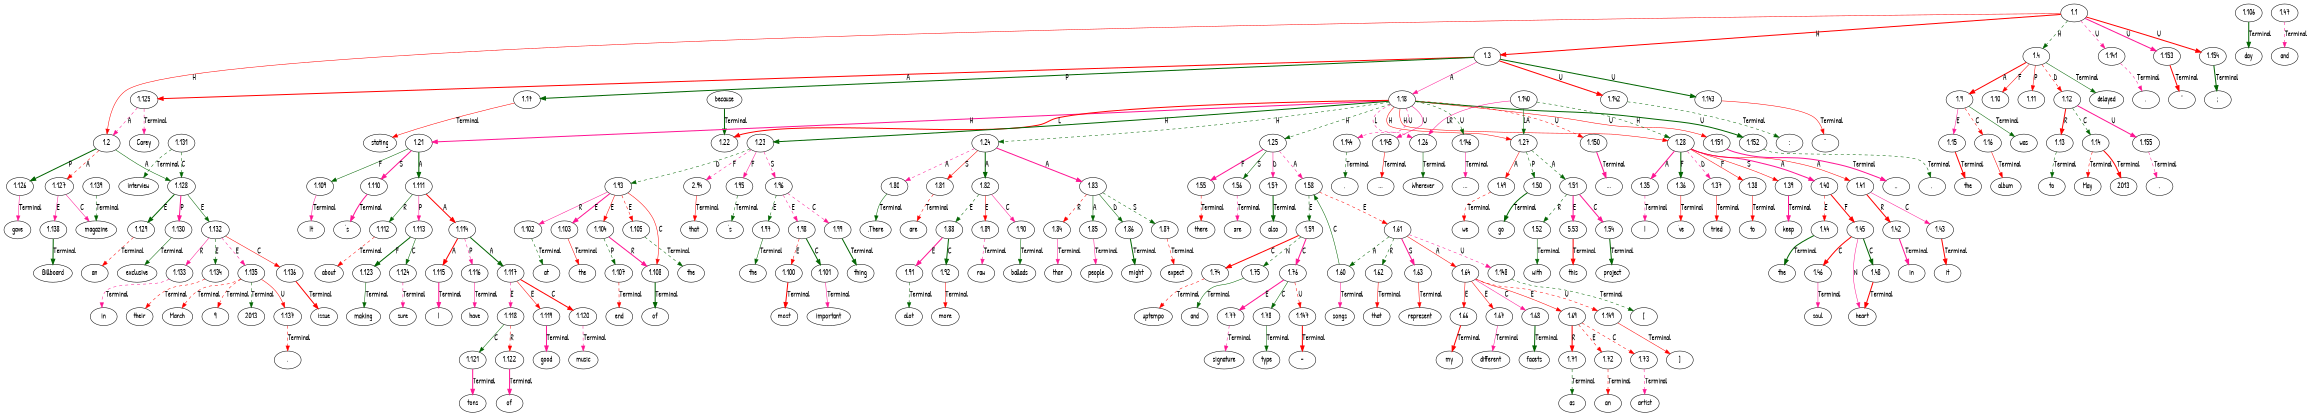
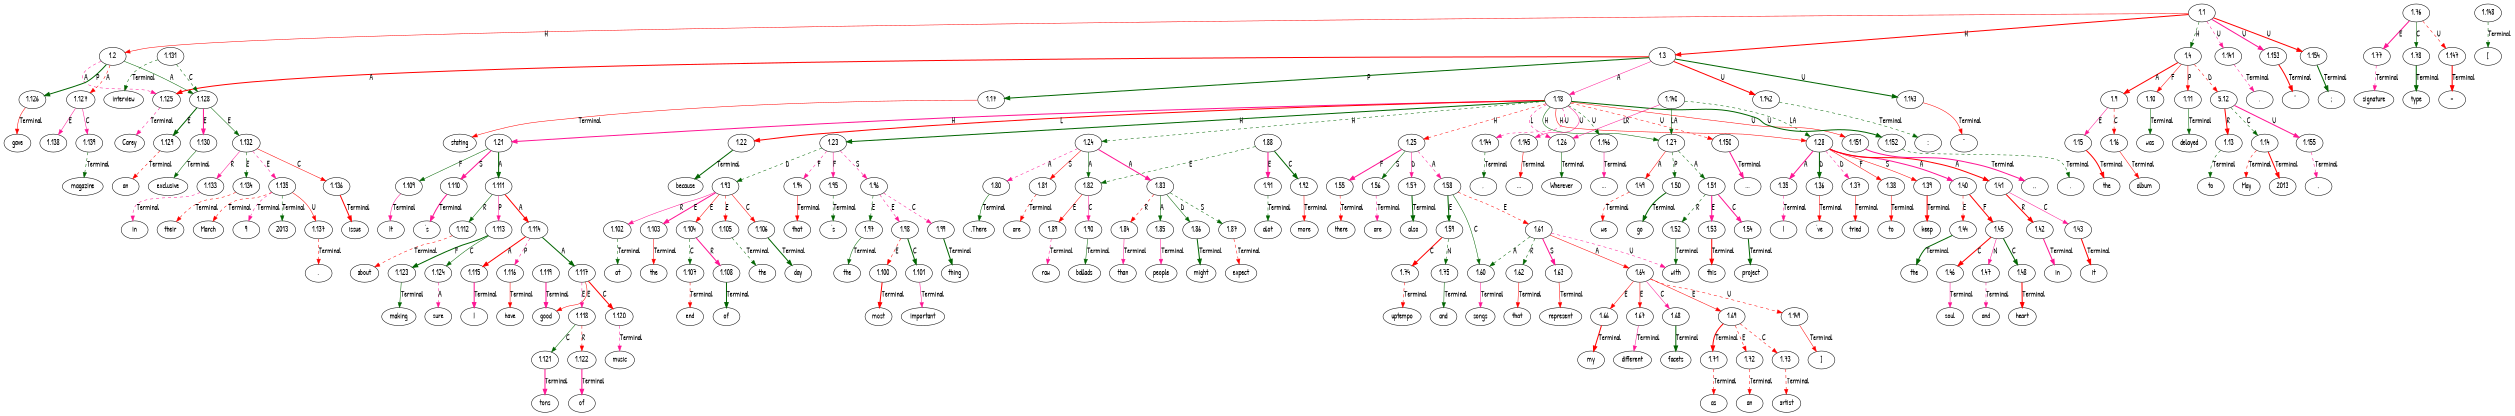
edge "1.4" -> "delayed": now "1.11" -> "delayed"
node "1.12": label "1.12" -> "5.12"
edge "because" -> "1.22": reversed
edge "1.125" -> "1.2": reversed
edge "1.9" -> "was": now "1.10" -> "was"
edge "1.18" -> "1.25": color darkgreen -> red
edge "1.140" -> "1.28": label "H" -> "LA"
edge "1.18" -> "1.27": color red -> darkgreen
edge "1.28" -> "1.41": style solid -> bold
edge "1.24" -> "1.82": style bold -> solid
edge "1.28" -> "1.36": label "F" -> "D"
node "2.94": label "2.94" -> "1.94"
edge "1.126" -> "gave": color deeppink -> red
edge "1.127" -> "magazine": now "1.127" -> "1.139"
edge "1.82" -> "1.88": reversed
edge "1.58" -> "1.59": style dashed -> bold
edge "1.39" -> "keep": color deeppink -> red
edge "1.128" -> "1.130": label "P" -> "E"
edge "1.93" -> "1.108": now "1.93" -> "1.106"
node "5.53": label "5.53" -> "1.53"
edge "1.60" -> "1.58": reversed
edge "1.59" -> "1.76": removed, label "C"
edge "1.61" -> "1.148": now "1.61" -> "with"
edge "1.104" -> "1.107": label "P" -> "C"
edge "1.45" -> "heart": now "1.45" -> "1.47"
node "Billboard": removed
edge "1.135" -> "9": color red -> deeppink
edge "1.116" -> "have": color deeppink -> red
edge "1.117" -> "1.119": now "1.117" -> "good"
edge "1.124" -> "sure": label "Terminal" -> "A"
edge "1.78" -> "type": style solid -> bold
edge "1.69" -> "1.71": label "R" -> "Terminal"
edge "1.71" -> "as": color darkgreen -> red
edge "1.73" -> "artist": color deeppink -> red
